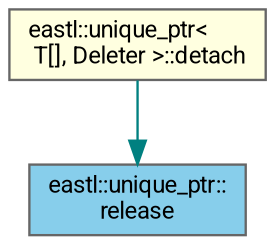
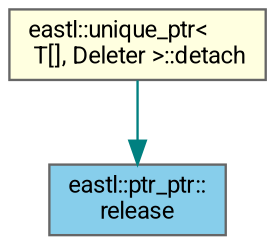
node "eastl::unique_ptr:: release": label "eastl::unique_ptr:: release" -> "eastl::ptr_ptr:: release"
